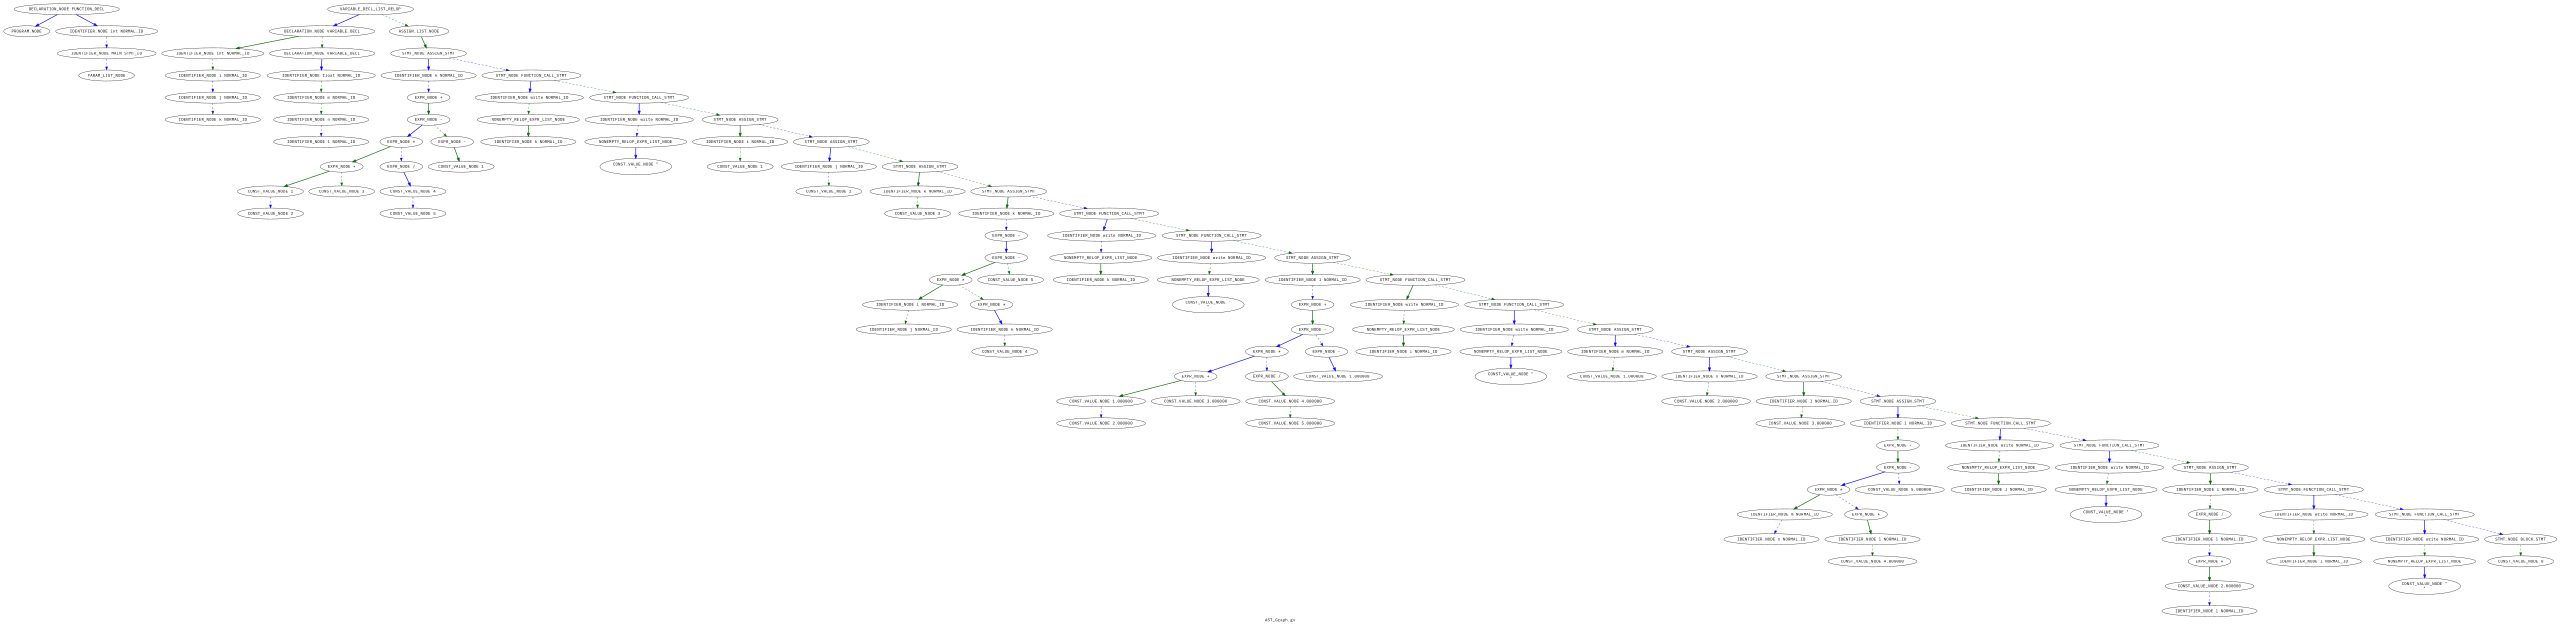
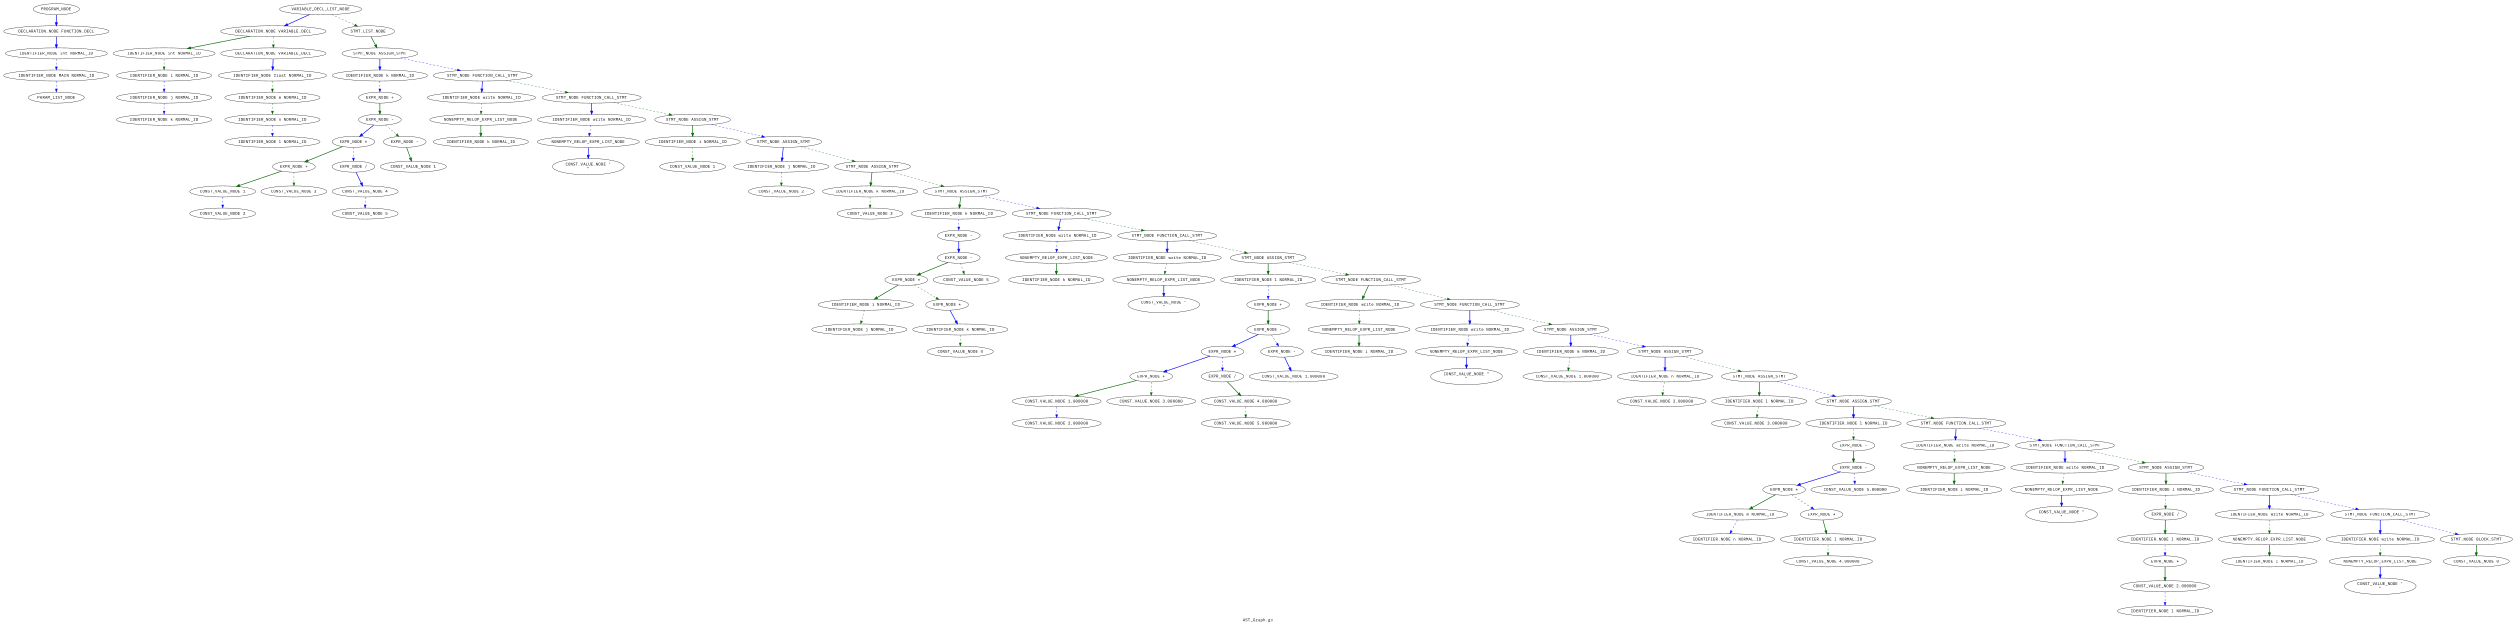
node "VARIABLE_DECL_LIST_RELOP": label "VARIABLE_DECL_LIST_RELOP" -> "VARIABLE_DECL_LIST_NODE"
edge "DECLARATION_NODE FUNCTION_DECL" -> "PROGRAM_NODE": reversed
node "ASSIGN_LIST_NODE": label "ASSIGN_LIST_NODE" -> "STMT_LIST_NODE"
node "IDENTIFIER_NODE MAIN STMT_ID": label "IDENTIFIER_NODE MAIN STMT_ID" -> "IDENTIFIER_NODE MAIN NORMAL_ID"
edge "STMT_NODE BLOCK_STMT" -> "CONST_VALUE_NODE 0": style dashed -> bold
